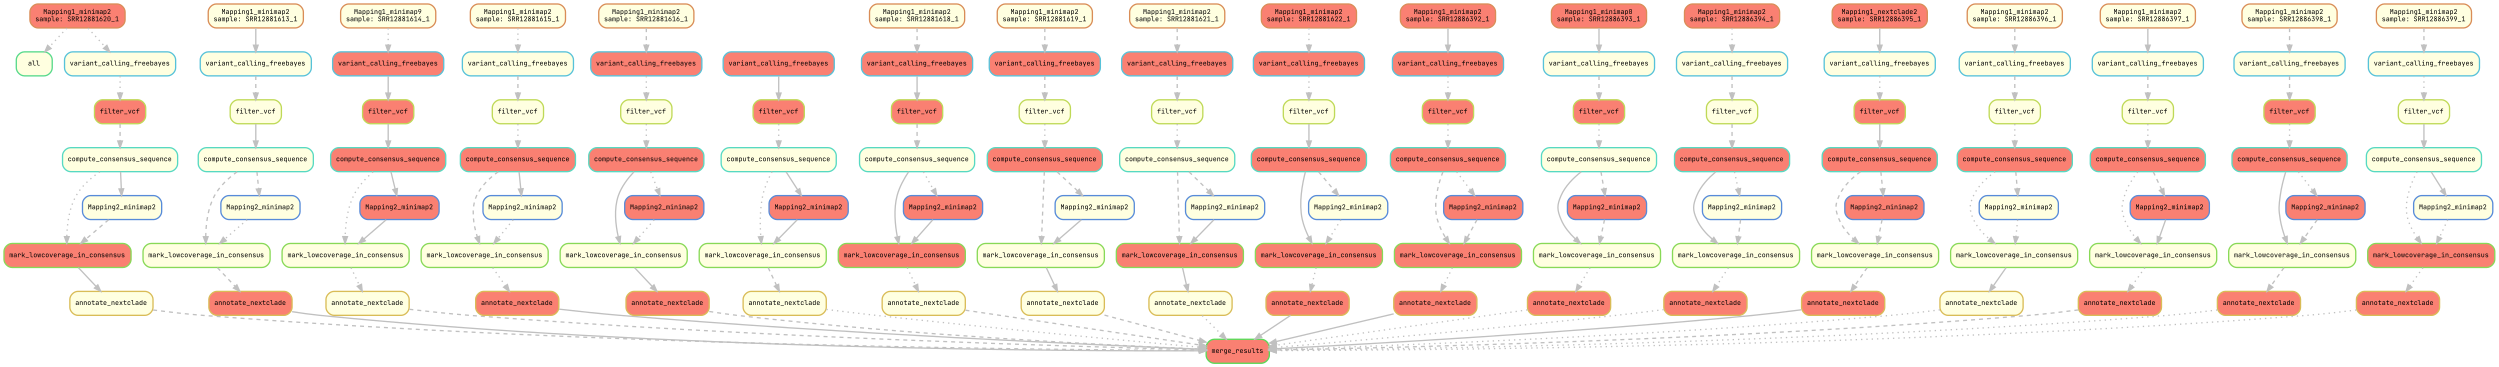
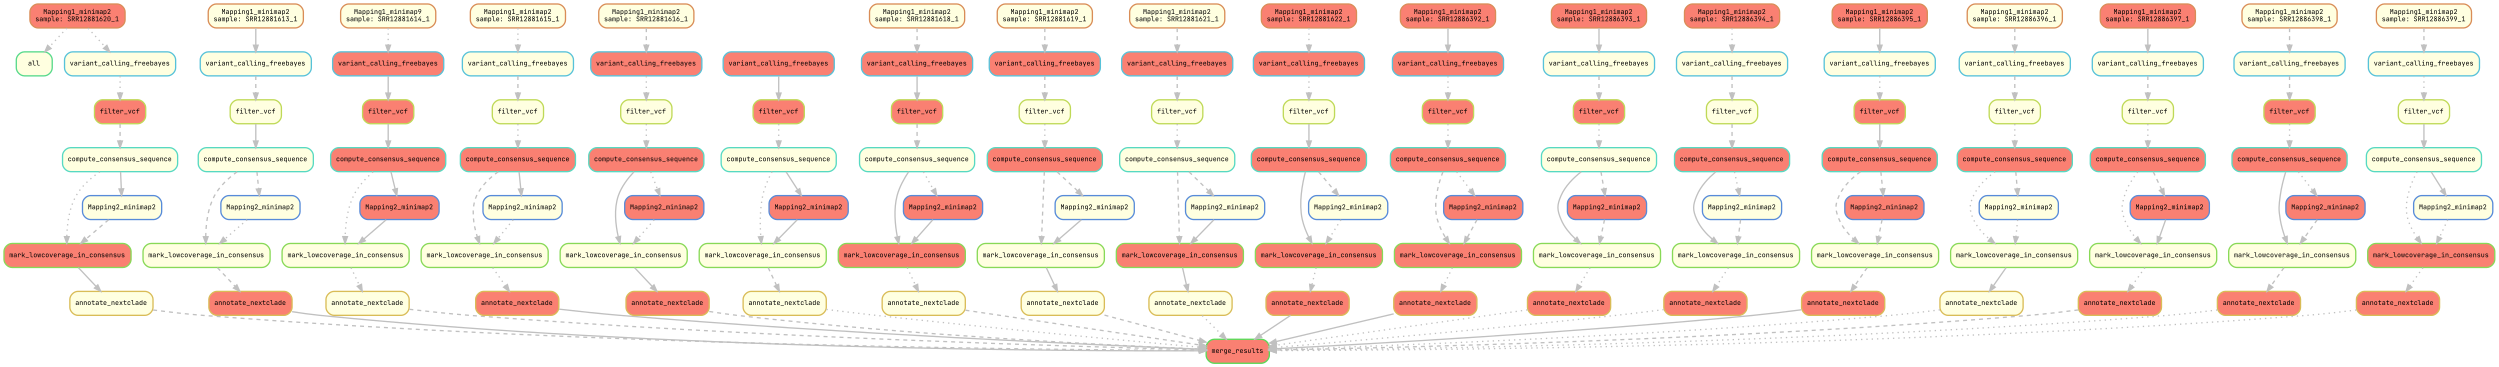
node "Mapping1_minimap0 sample: SRR12886393_1": label "Mapping1_minimap0 sample: SRR12886393_1" -> "Mapping1_minimap2 sample: SRR12886393_1"
node "Mapping1_nextclade2 sample: SRR12886395_1": label "Mapping1_nextclade2 sample: SRR12886395_1" -> "Mapping1_minimap2 sample: SRR12886395_1"
node "Mapping1_minimap2 sample: SRR12886397_1": fillcolor lightyellow -> salmon
